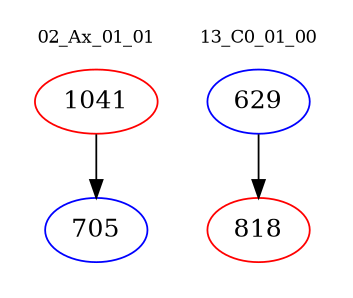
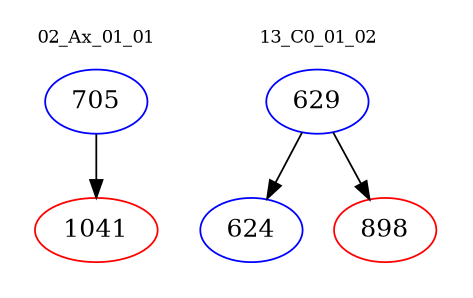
cluster "13_C0_01_00": label "13_C0_01_00" -> "13_C0_01_02"
edge "1041" -> "705": reversed
node "624": added
node "818": label "818" -> "898"
